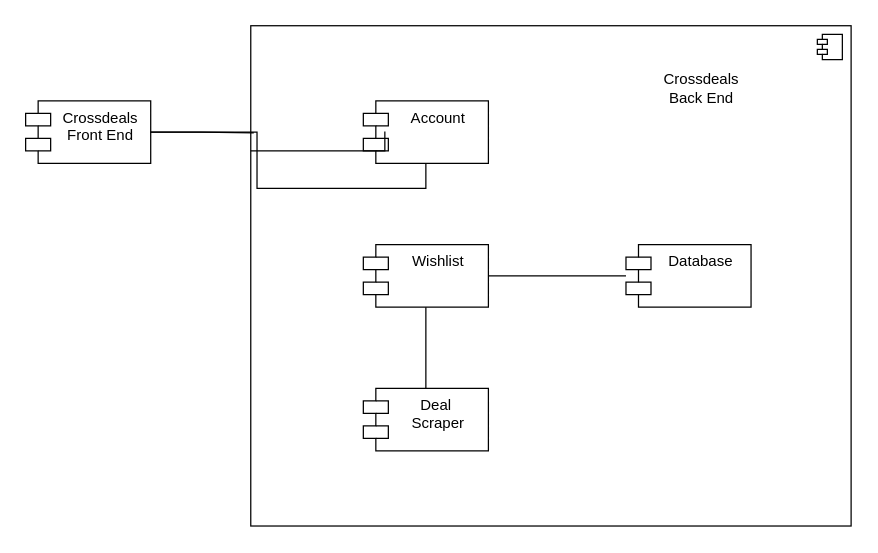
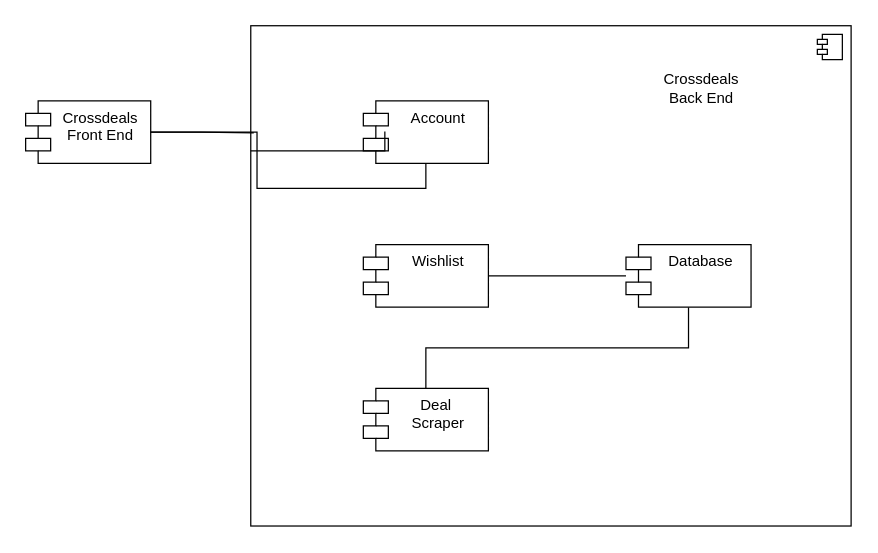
edge "Wishlist" -- "Deal Scraper": now "Database" -- "Deal Scraper"
